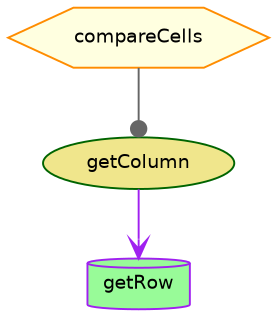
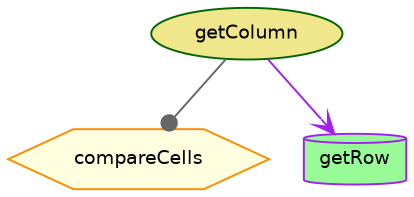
edge "compareCells" -> "getColumn": reversed
